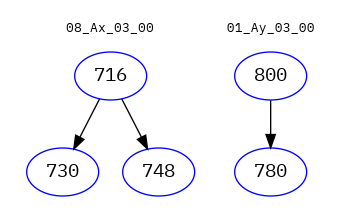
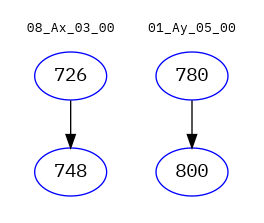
cluster "01_Ay_03_00": label "01_Ay_03_00" -> "01_Ay_05_00"
node "716": label "716" -> "726"
edge "800" -> "780": reversed
node "730": removed
